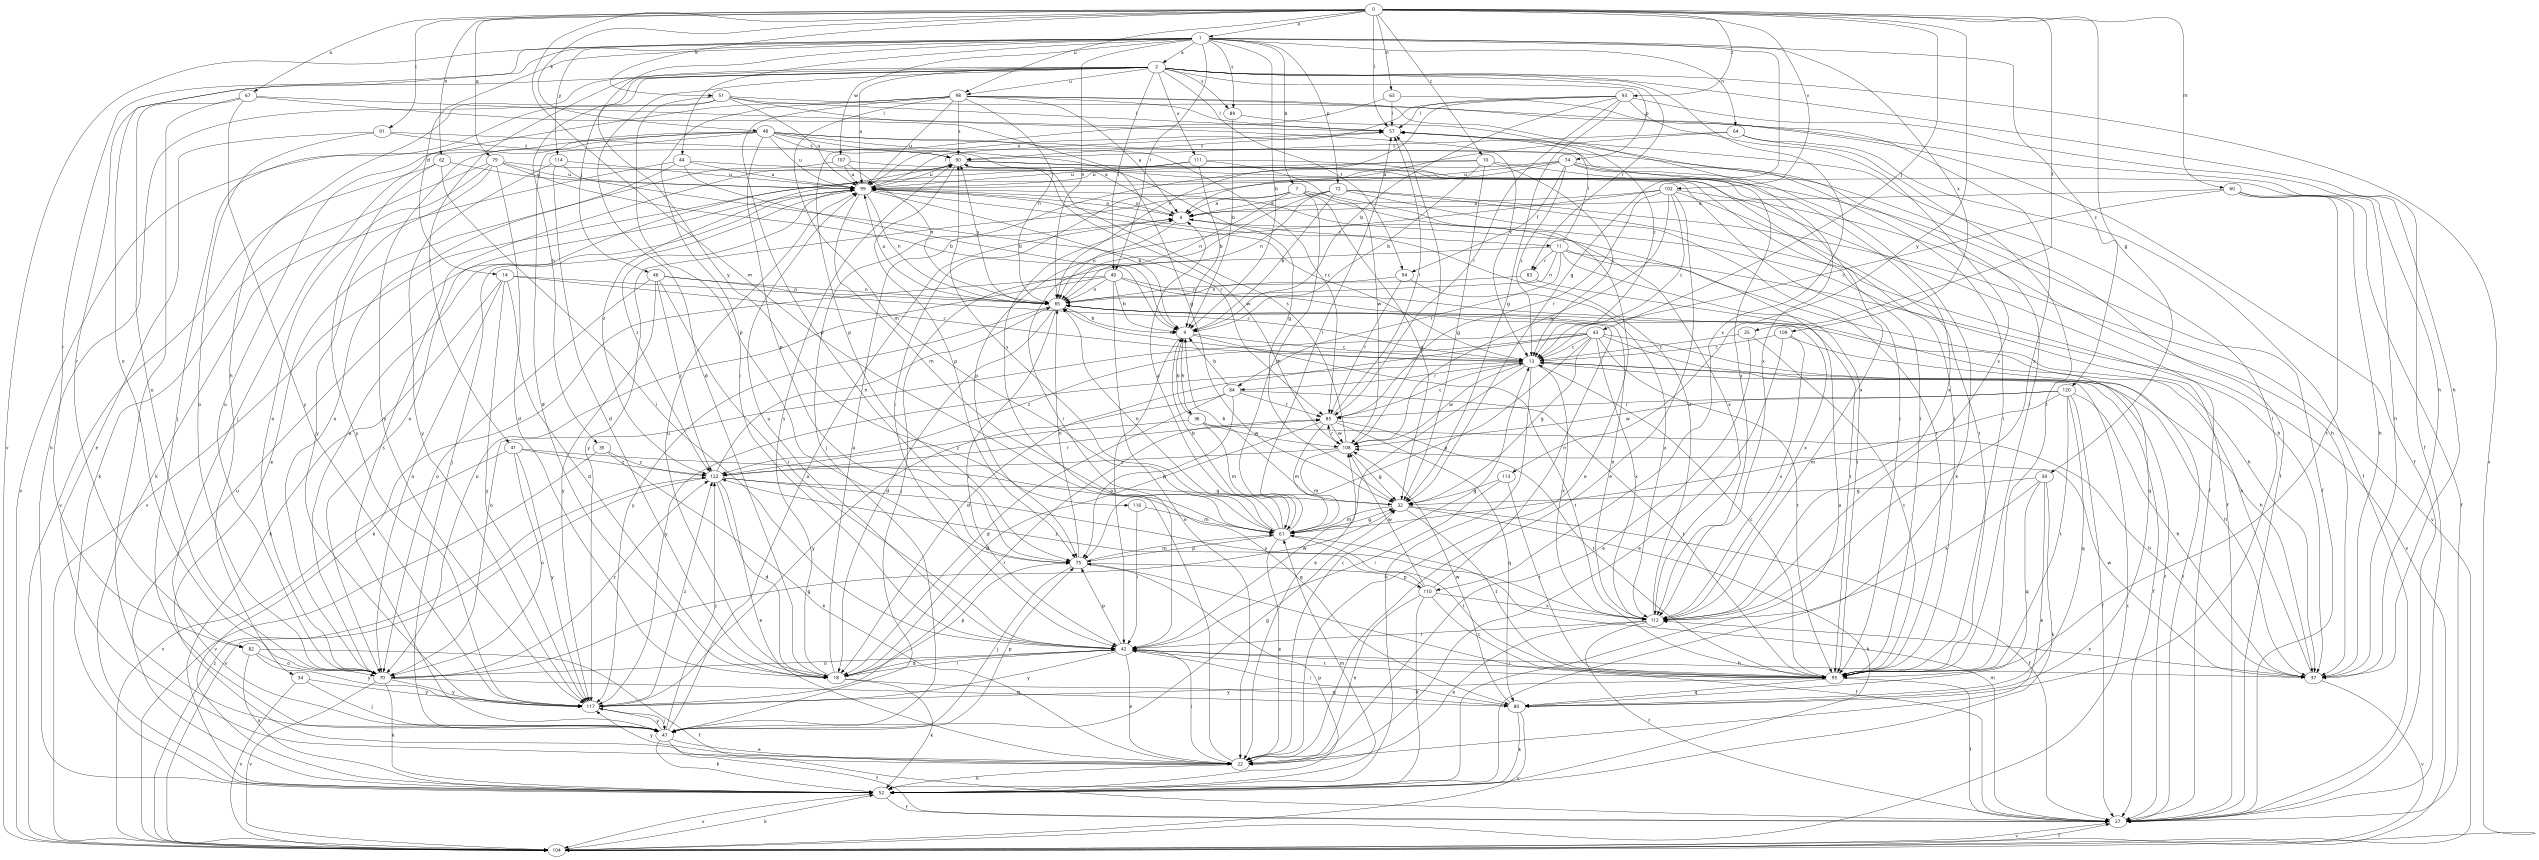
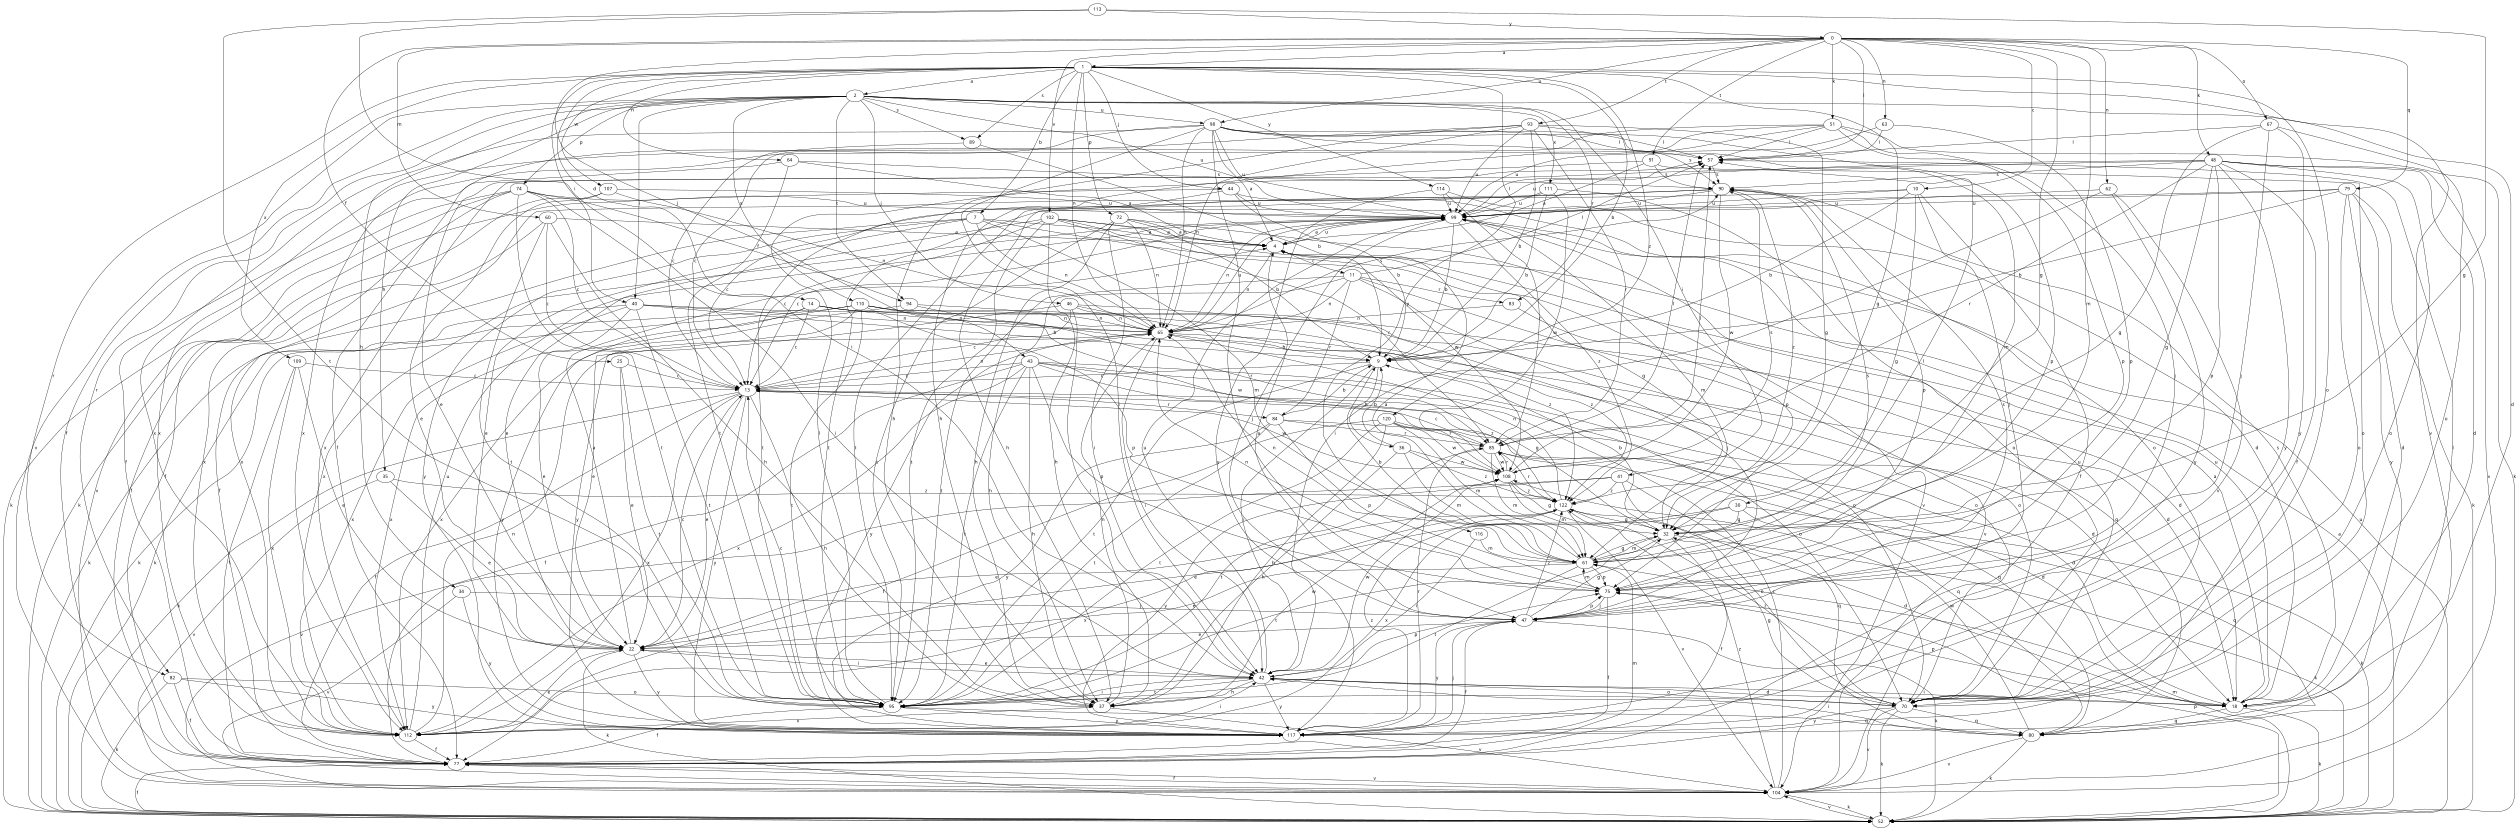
edge "0" -> "113": reversed
edge "75" -> "110": reversed
